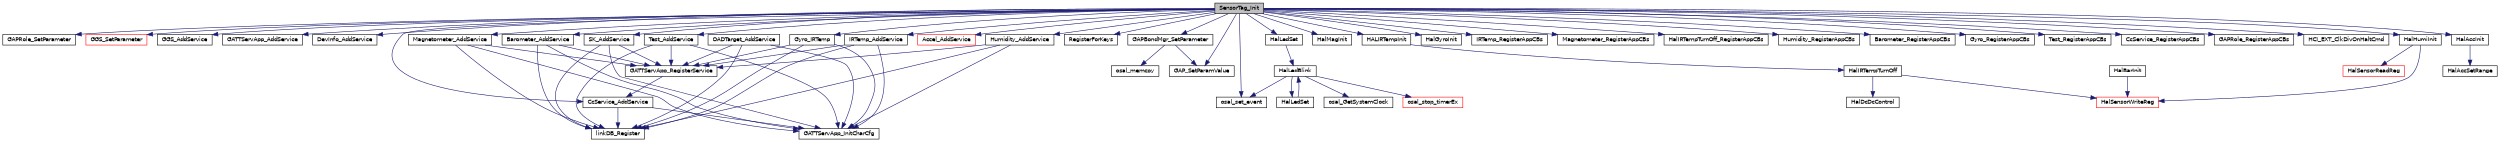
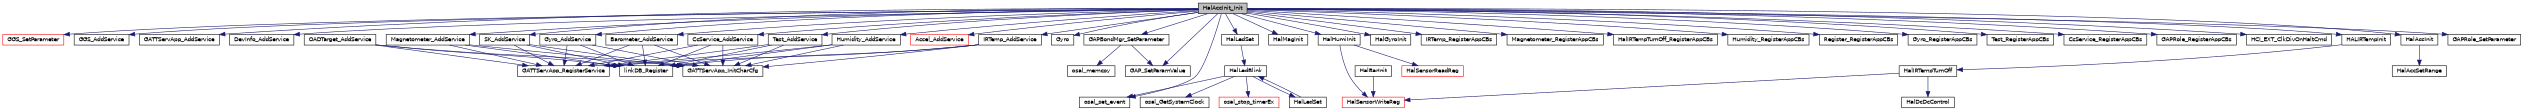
node "SensorTag_Init": label "SensorTag_Init" -> "HalAccInit_Init"
node "Gyro_IRTemp": label "Gyro_IRTemp" -> "Gyro_AddService"
node "RegisterForKeys": label "RegisterForKeys" -> "Gyro"
node "Barometer_RegisterAppCBs": label "Barometer_RegisterAppCBs" -> "Register_RegisterAppCBs"
edge "GATTServApp_RegisterService" -> "CcService_AddService": reversed
